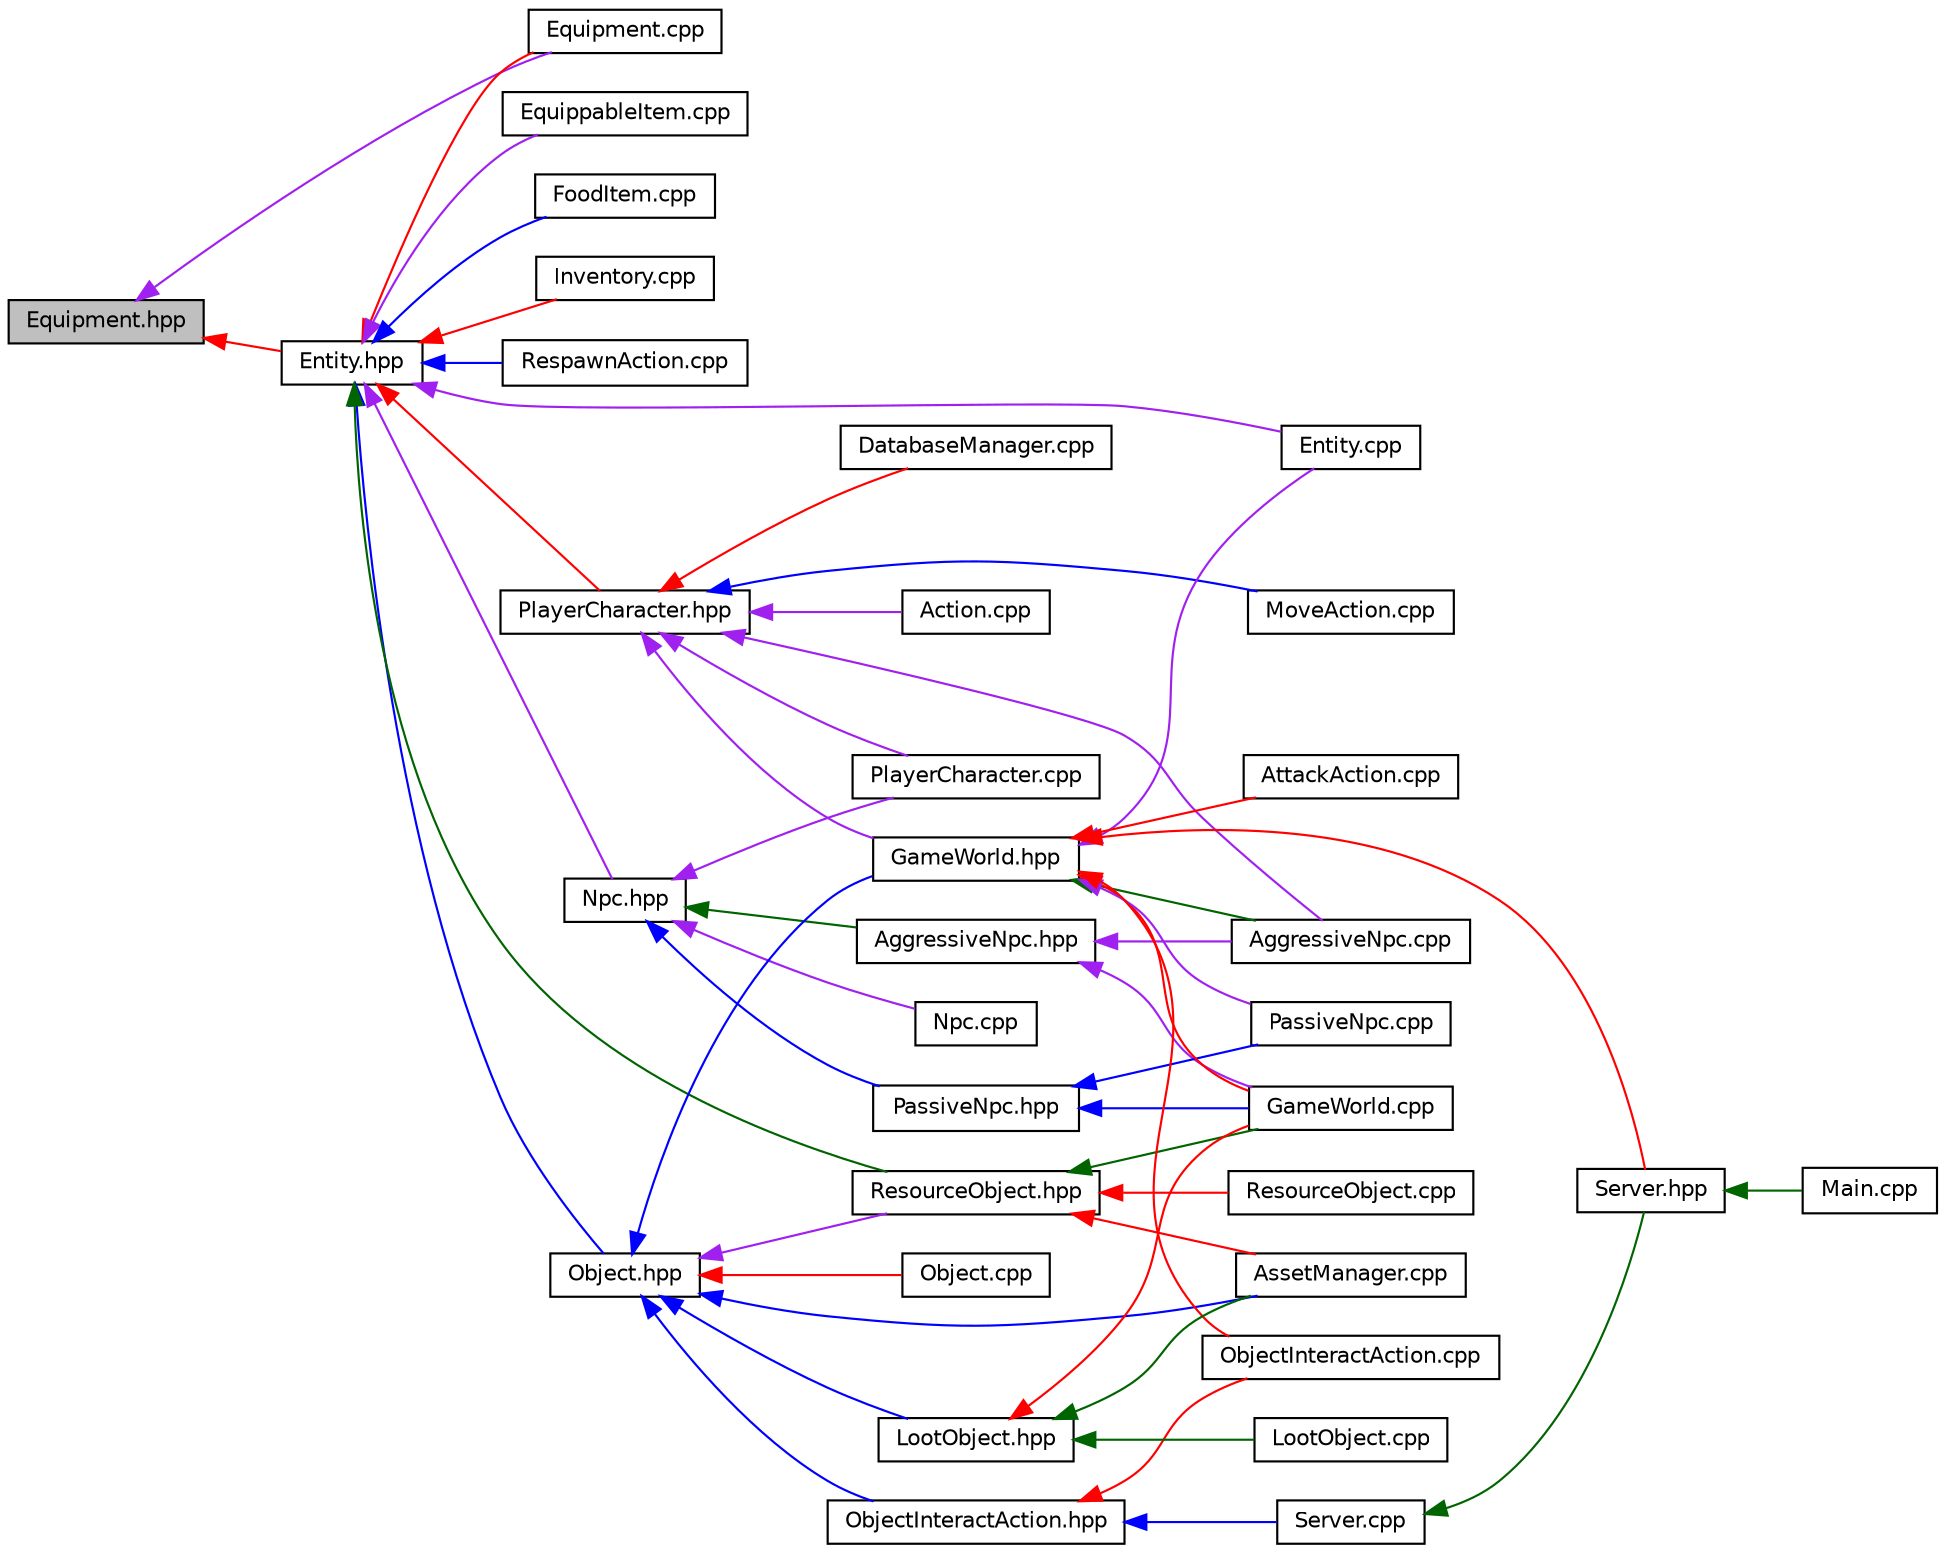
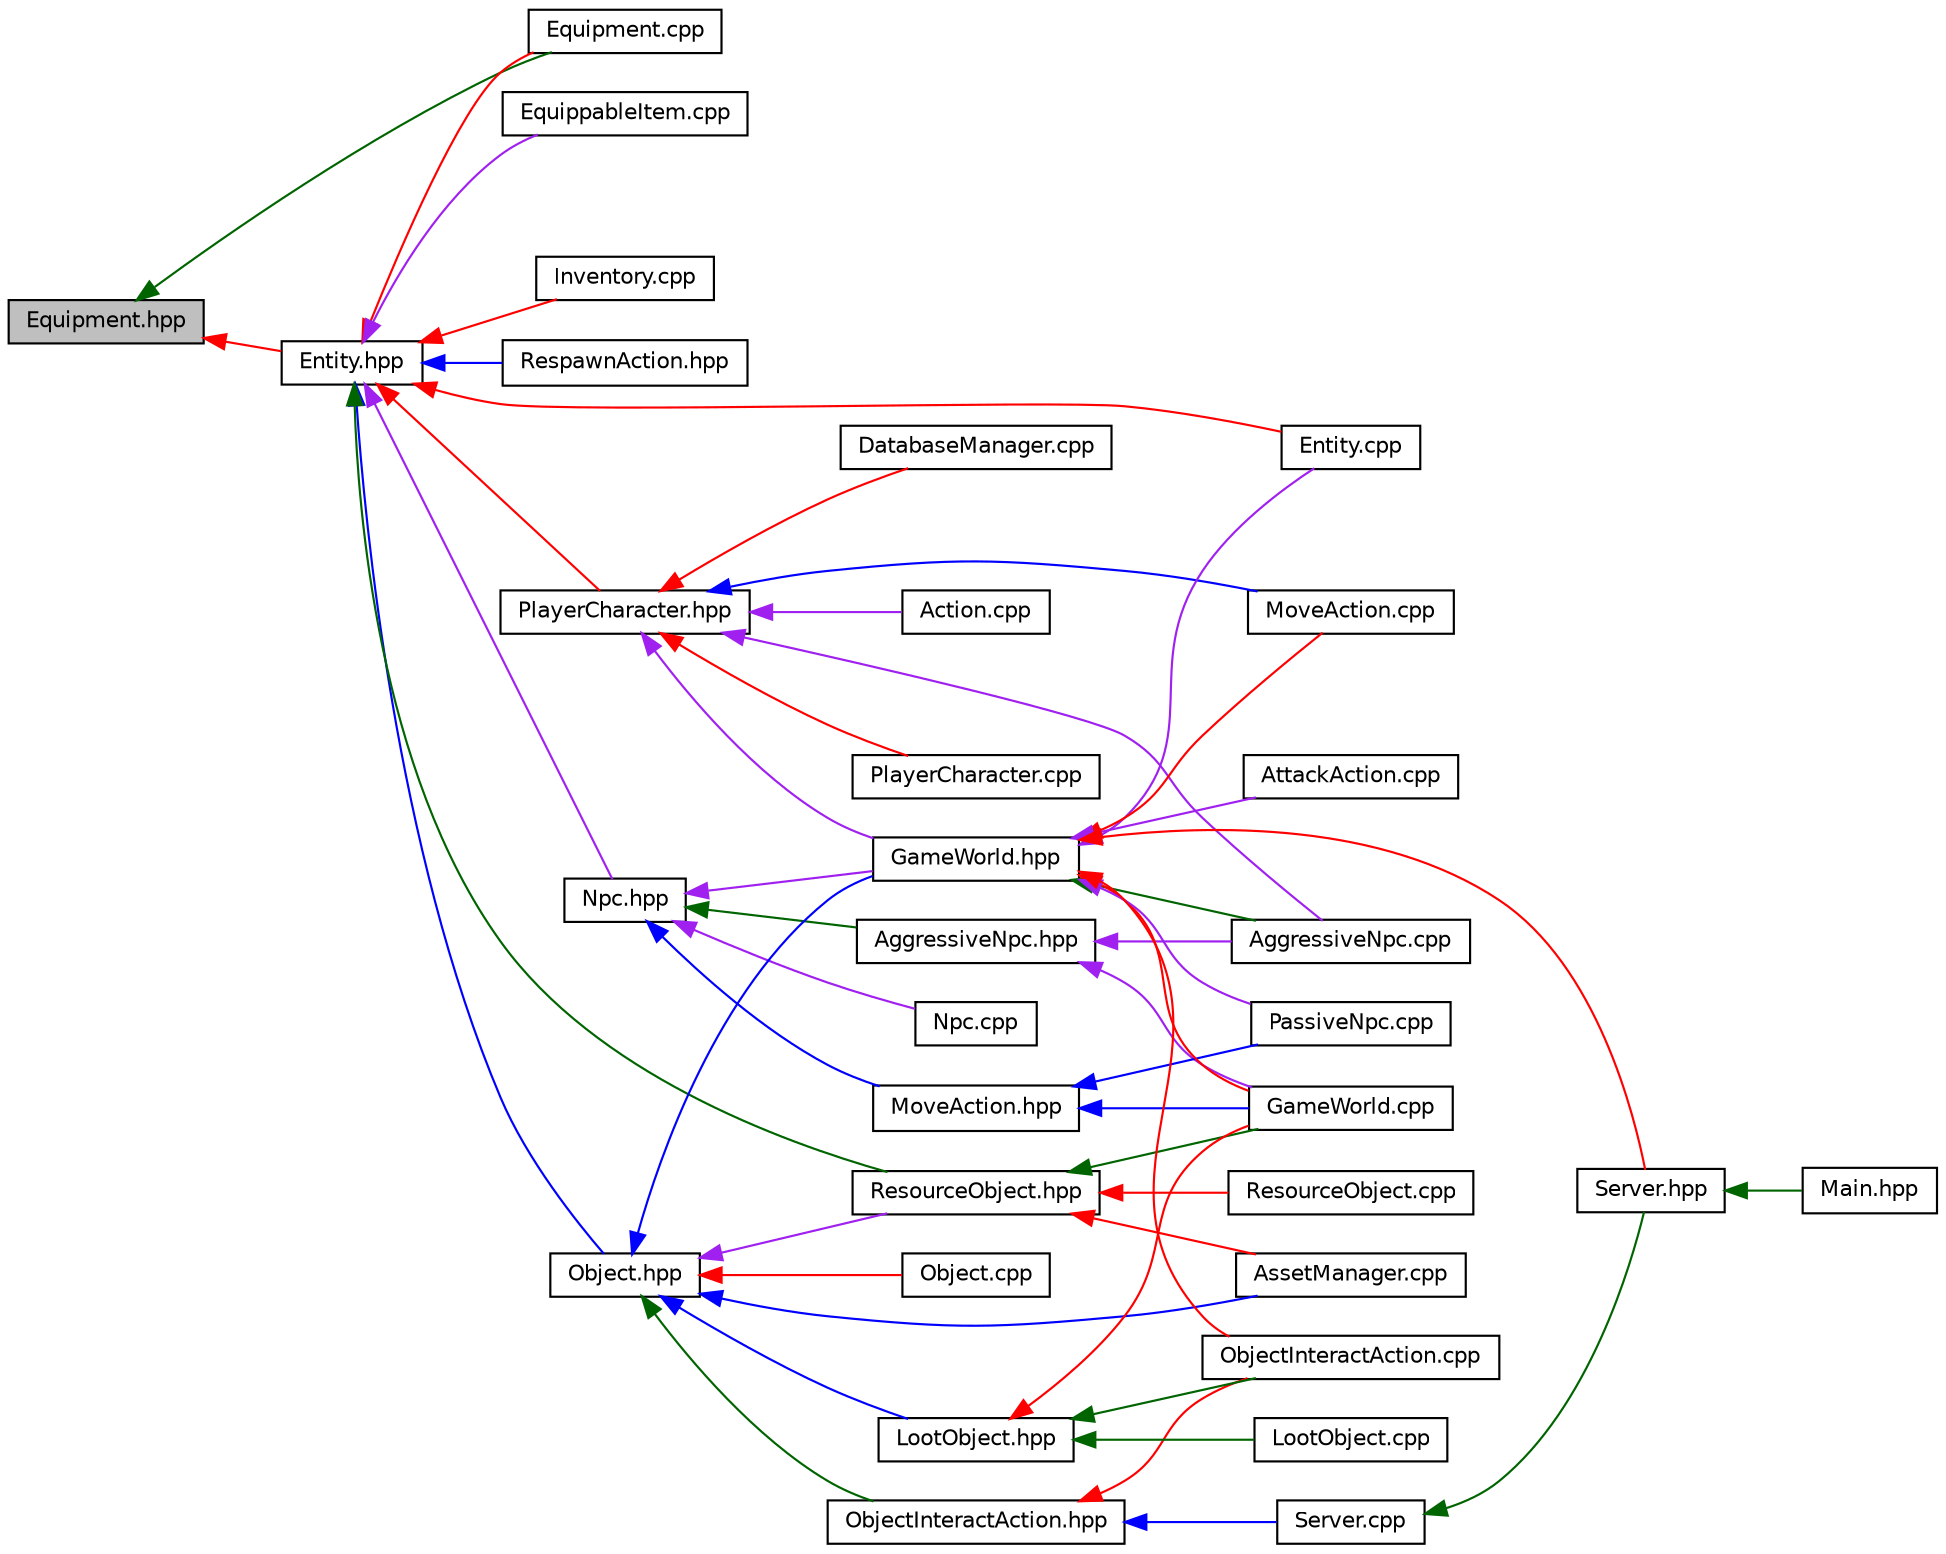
edge "Equipment.cpp" -> "Equipment.hpp": color purple -> darkgreen
node "FoodItem.cpp": removed
node "RespawnAction.cpp": label "RespawnAction.cpp" -> "RespawnAction.hpp"
edge "Entity.cpp" -> "Entity.hpp": color purple -> red
edge "PlayerCharacter.cpp" -> "PlayerCharacter.hpp": color purple -> red
edge "MoveAction.cpp" -> "GameWorld.hpp": added
edge "AttackAction.cpp" -> "GameWorld.hpp": color red -> purple
edge "PlayerCharacter.cpp" -> "Npc.hpp": now "GameWorld.hpp" -> "Npc.hpp"
node "PassiveNpc.hpp": label "PassiveNpc.hpp" -> "MoveAction.hpp"
node "Main.cpp": label "Main.cpp" -> "Main.hpp"
edge "AssetManager.cpp" -> "LootObject.hpp": now "ObjectInteractAction.cpp" -> "LootObject.hpp"
edge "ObjectInteractAction.hpp" -> "Object.hpp": color blue -> darkgreen
